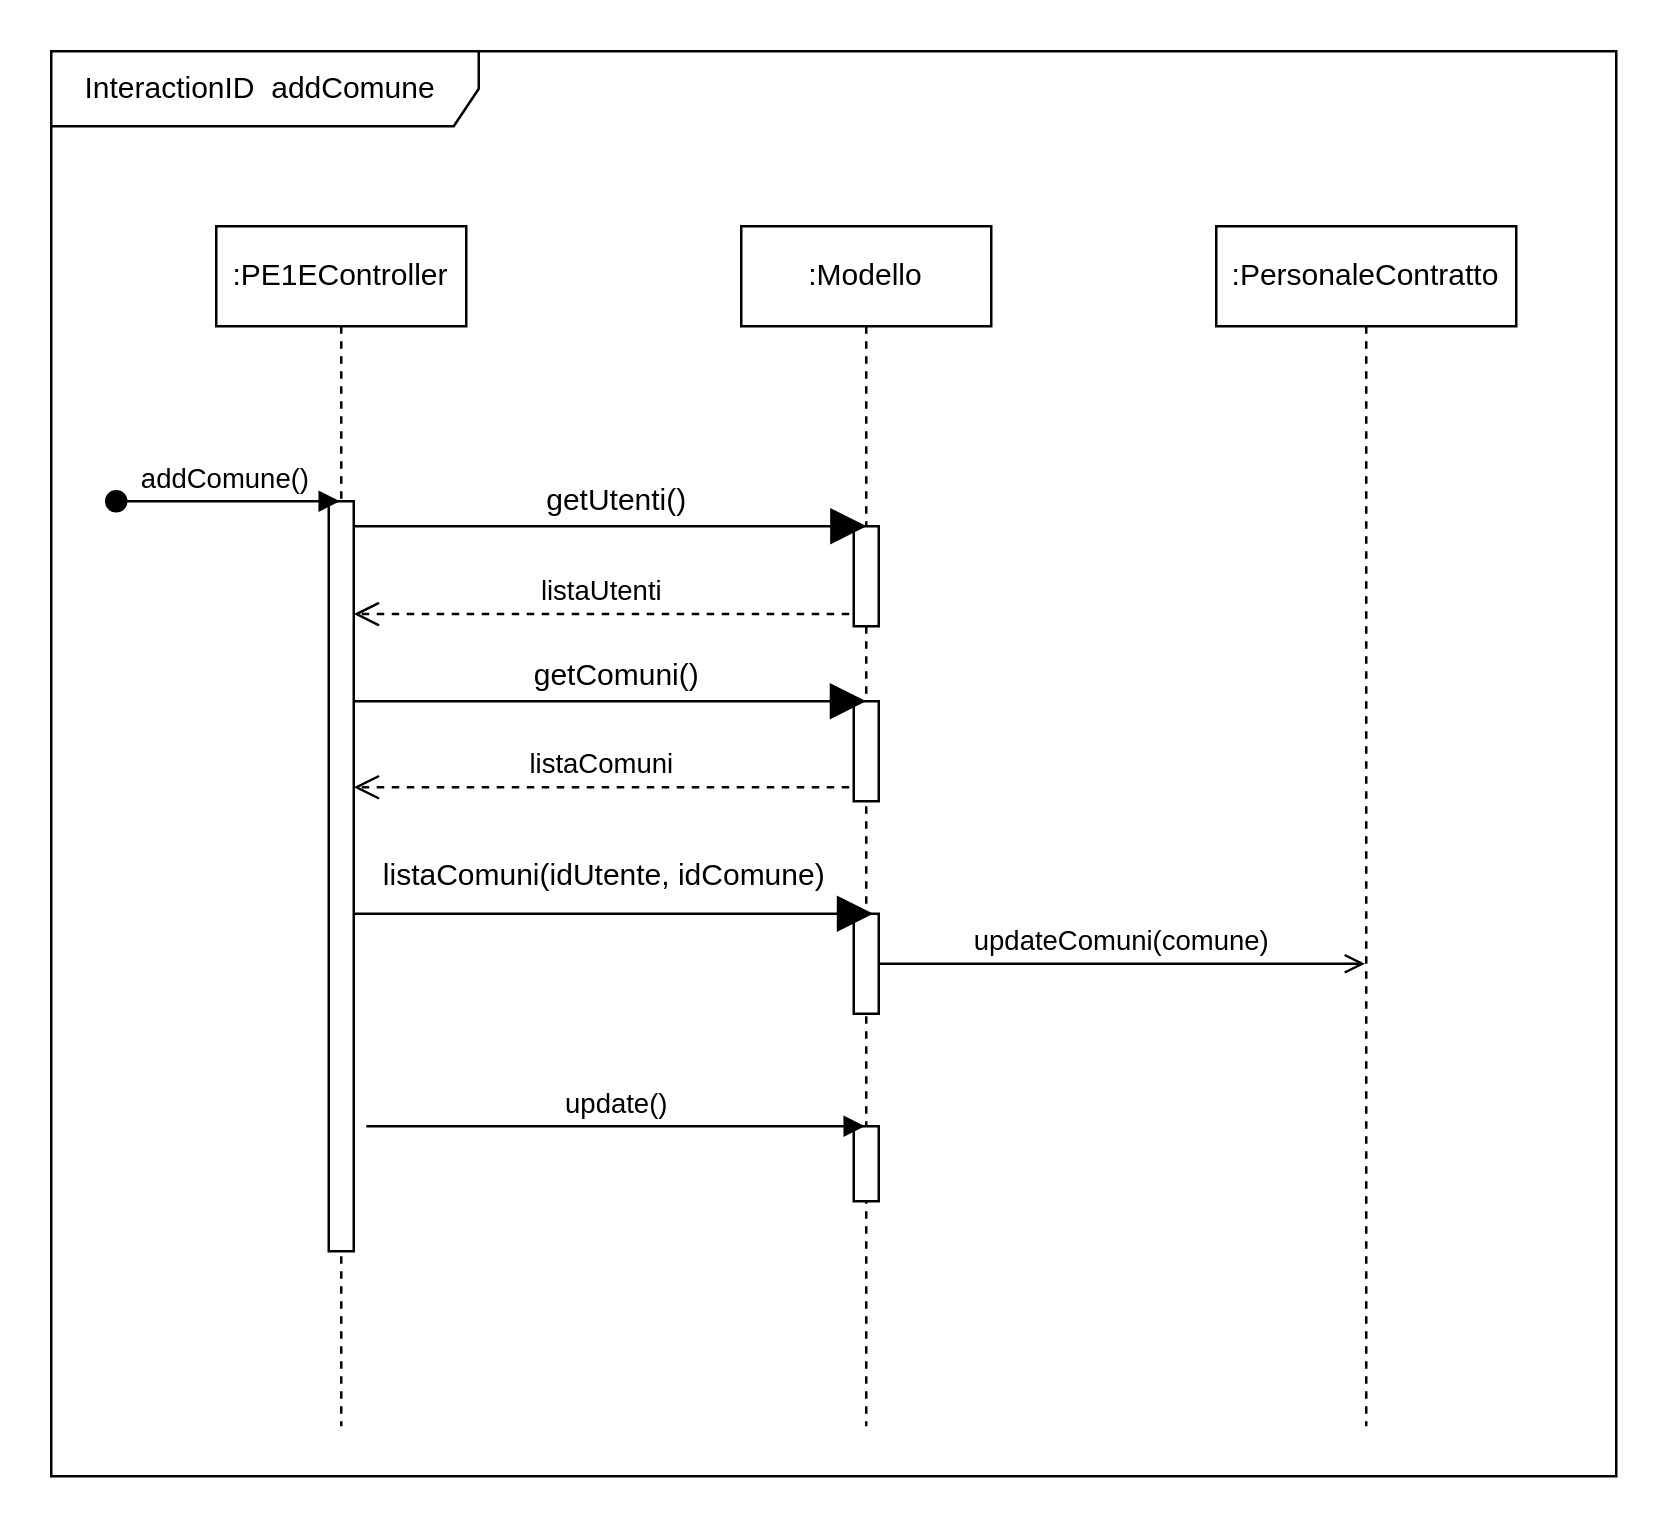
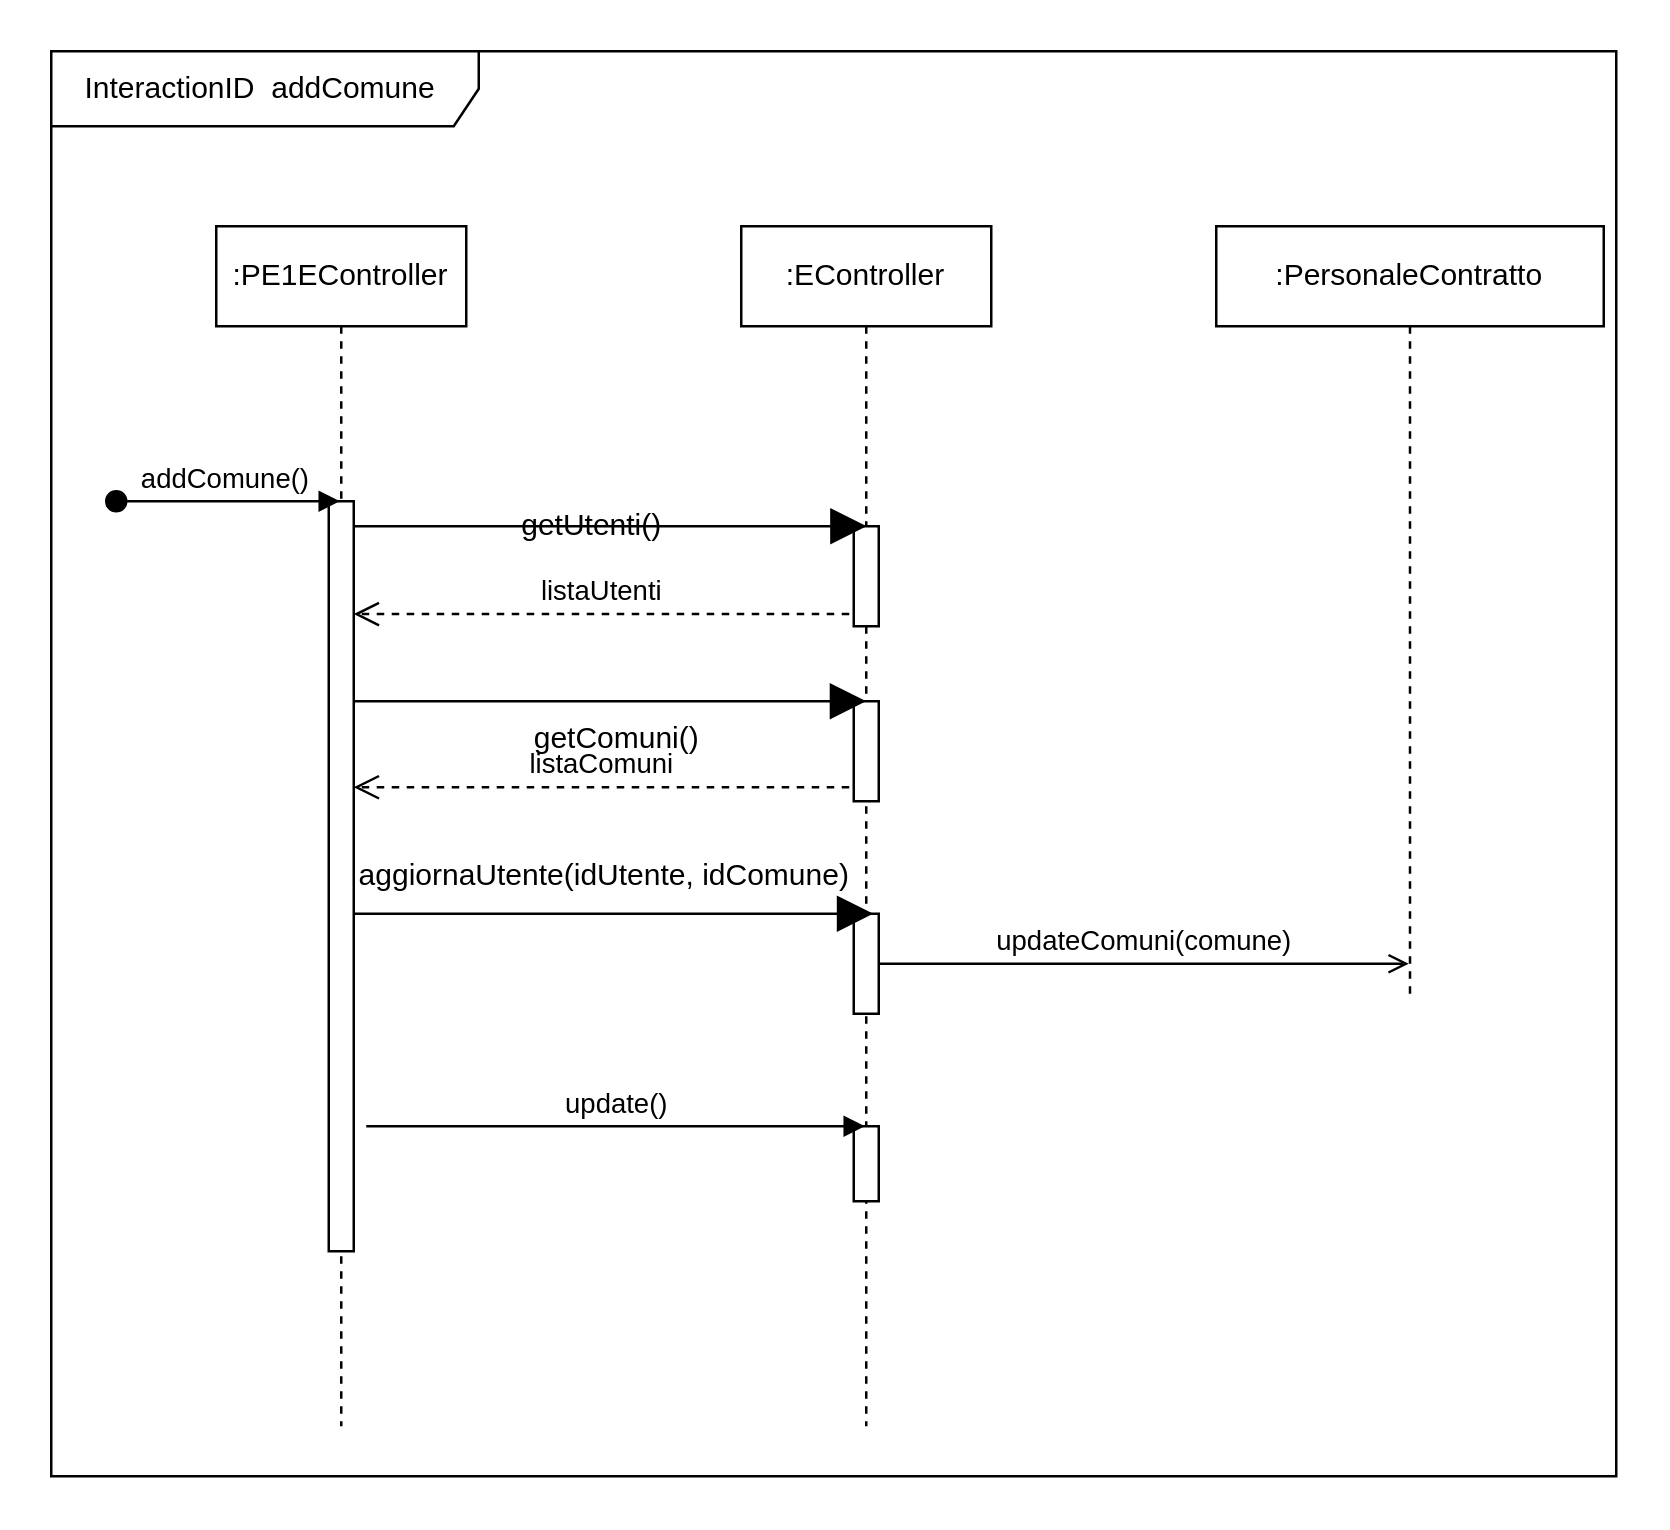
node ":Modello": label ":Modello" -> ":EController"
node "getUtenti()": moved (616, 501) -> (591, 526)
node "getComuni()": moved (616, 676) -> (616, 739)
node ":PersonaleContratto": size 300x1200 -> 388x775
node "listaComuni(idUtente, idComune)": label "listaComuni(idUtente, idComune)" -> "aggiornaUtente(idUtente, idComune)"
